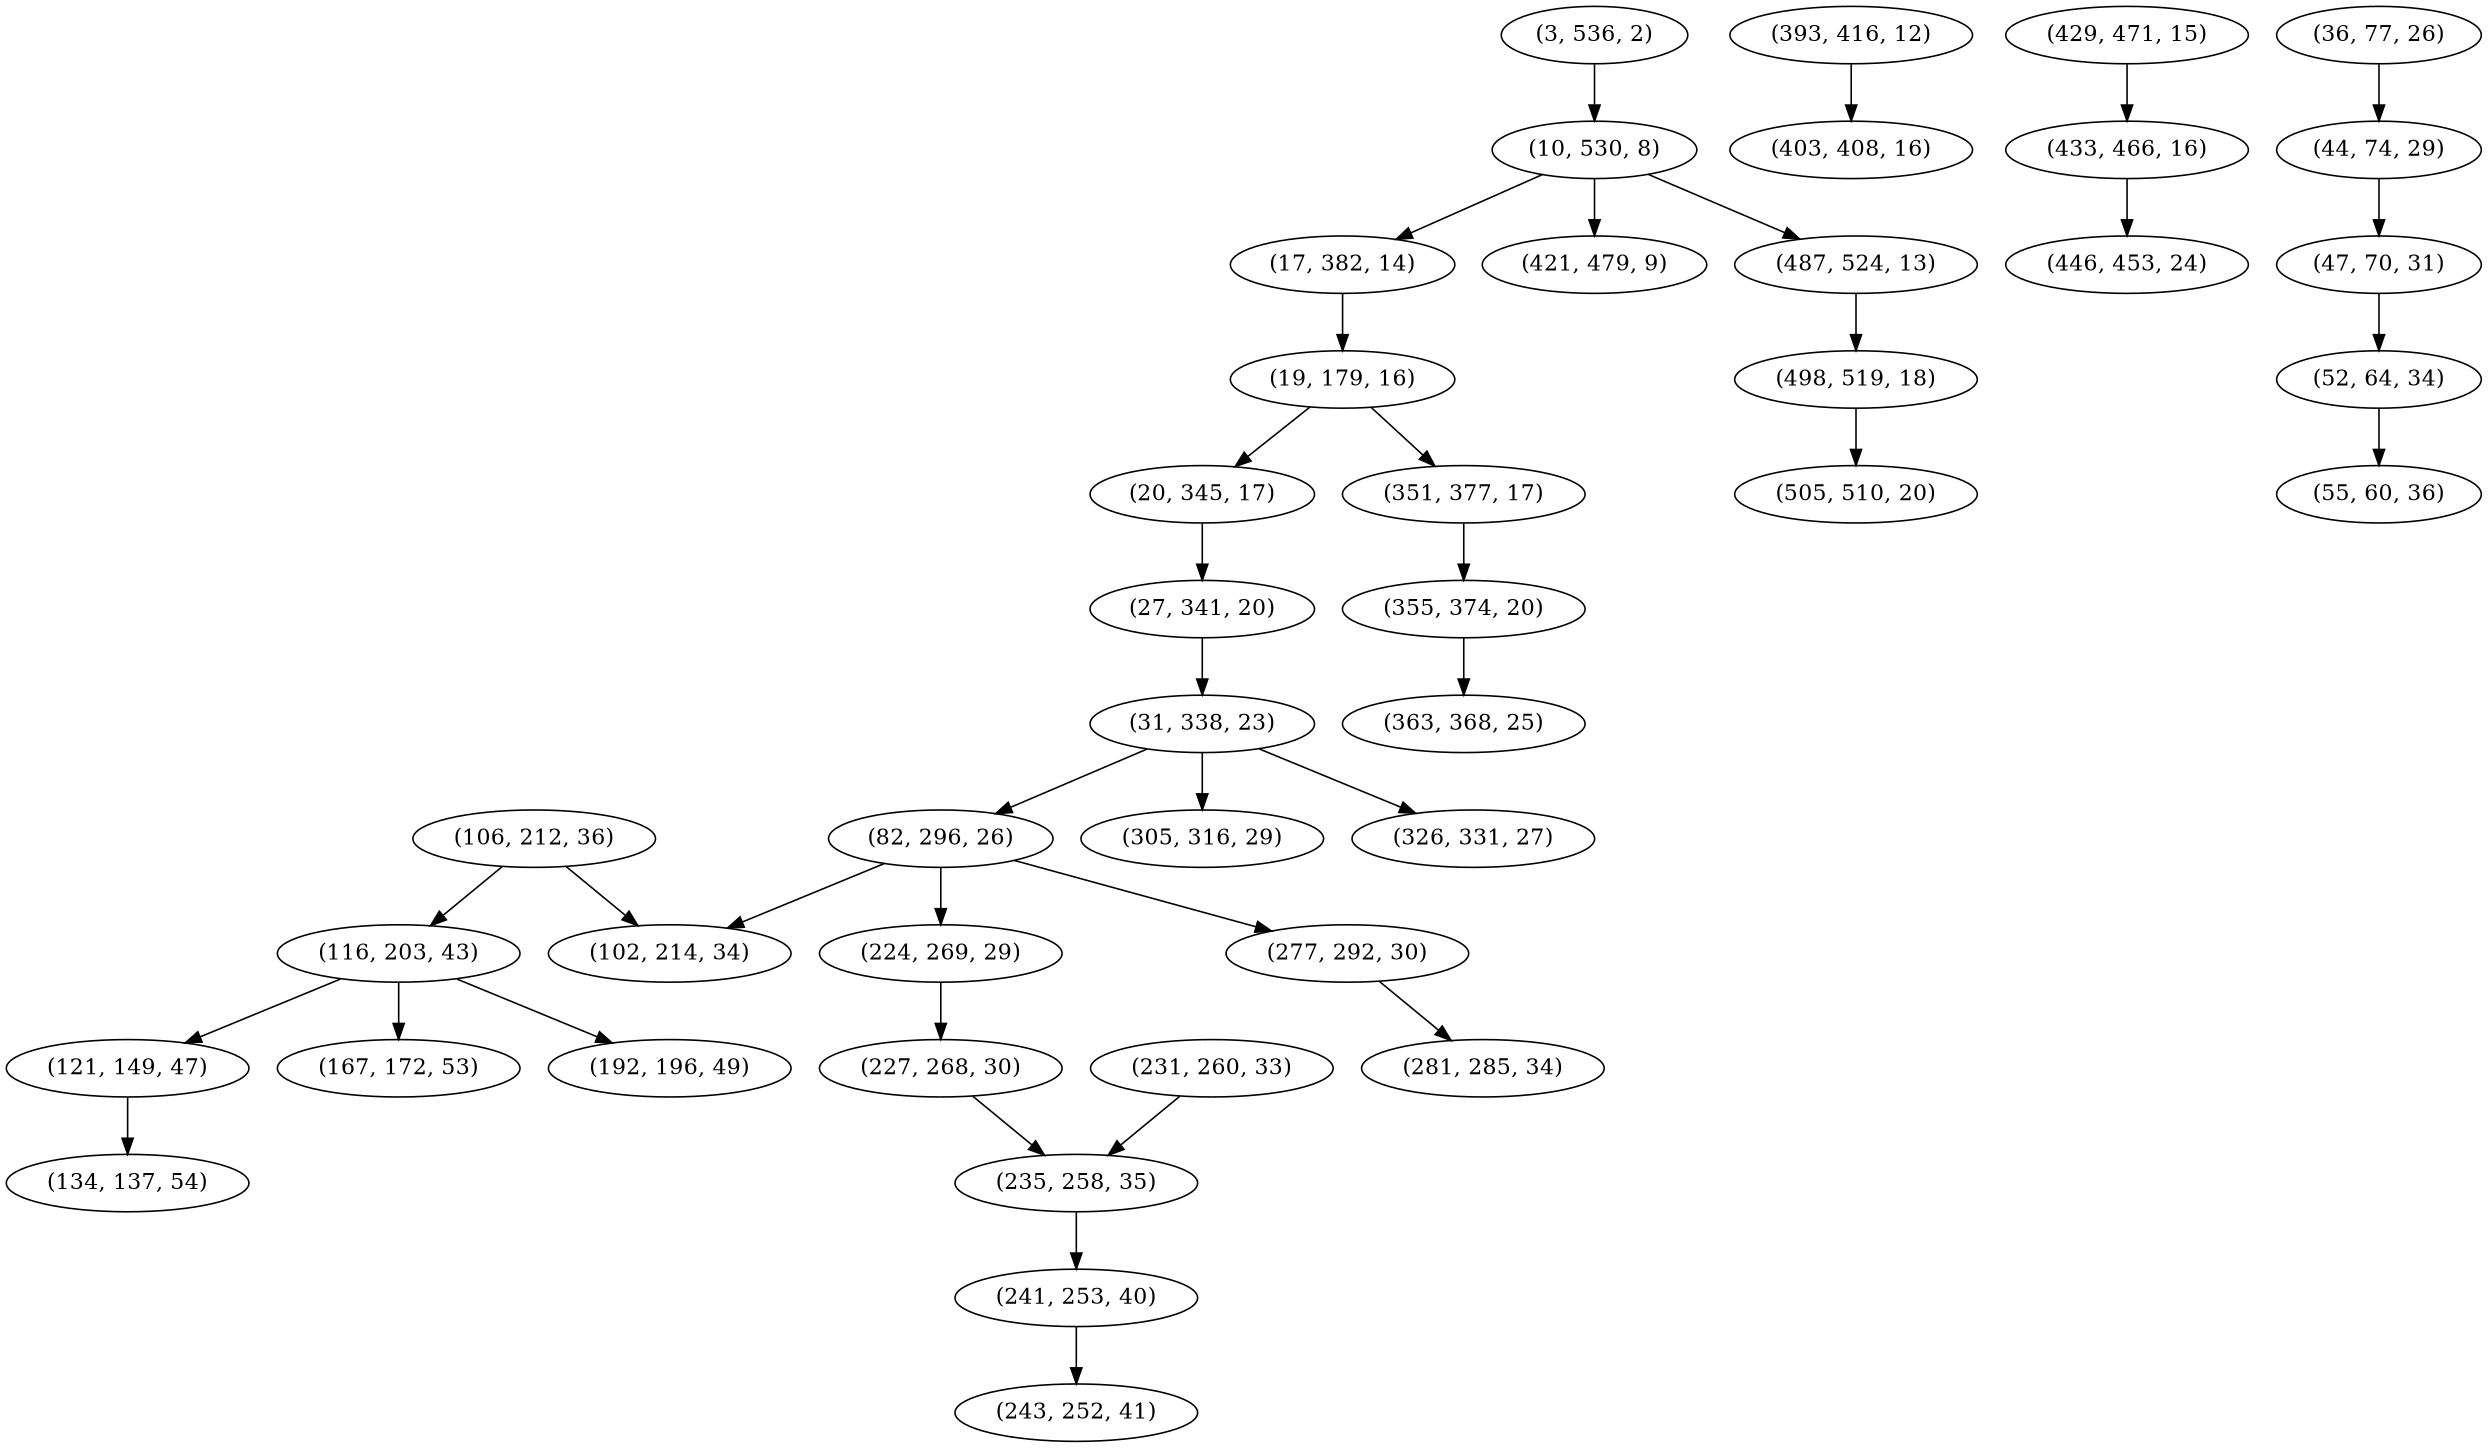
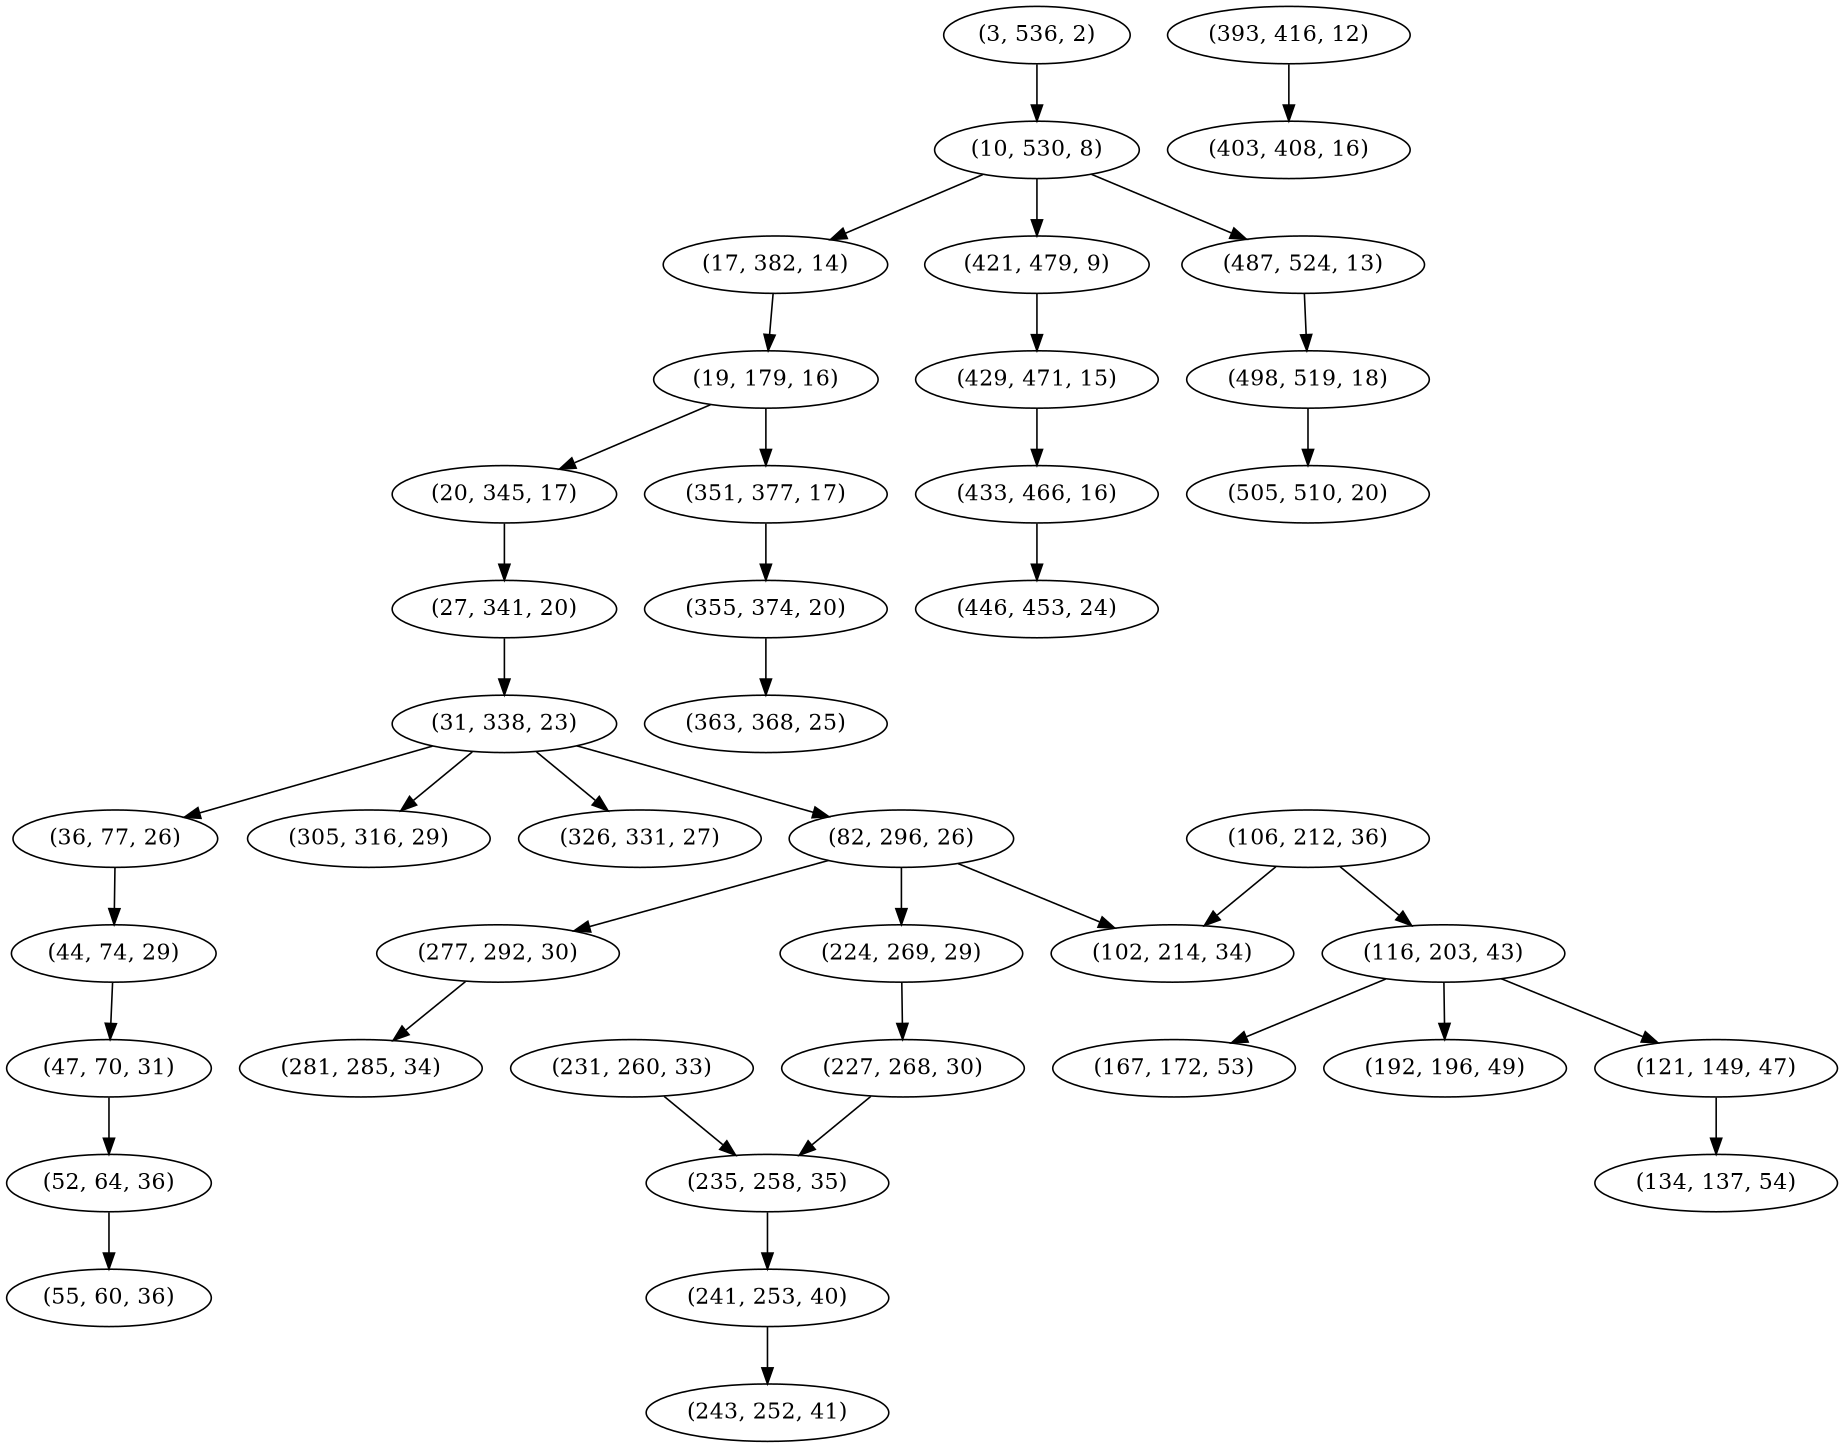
edge "(421, 479, 9)" -> "(429, 471, 15)": added
node "(52, 64, 34)": label "(52, 64, 34)" -> "(52, 64, 36)"
edge "(31, 338, 23)" -> "(36, 77, 26)": added
